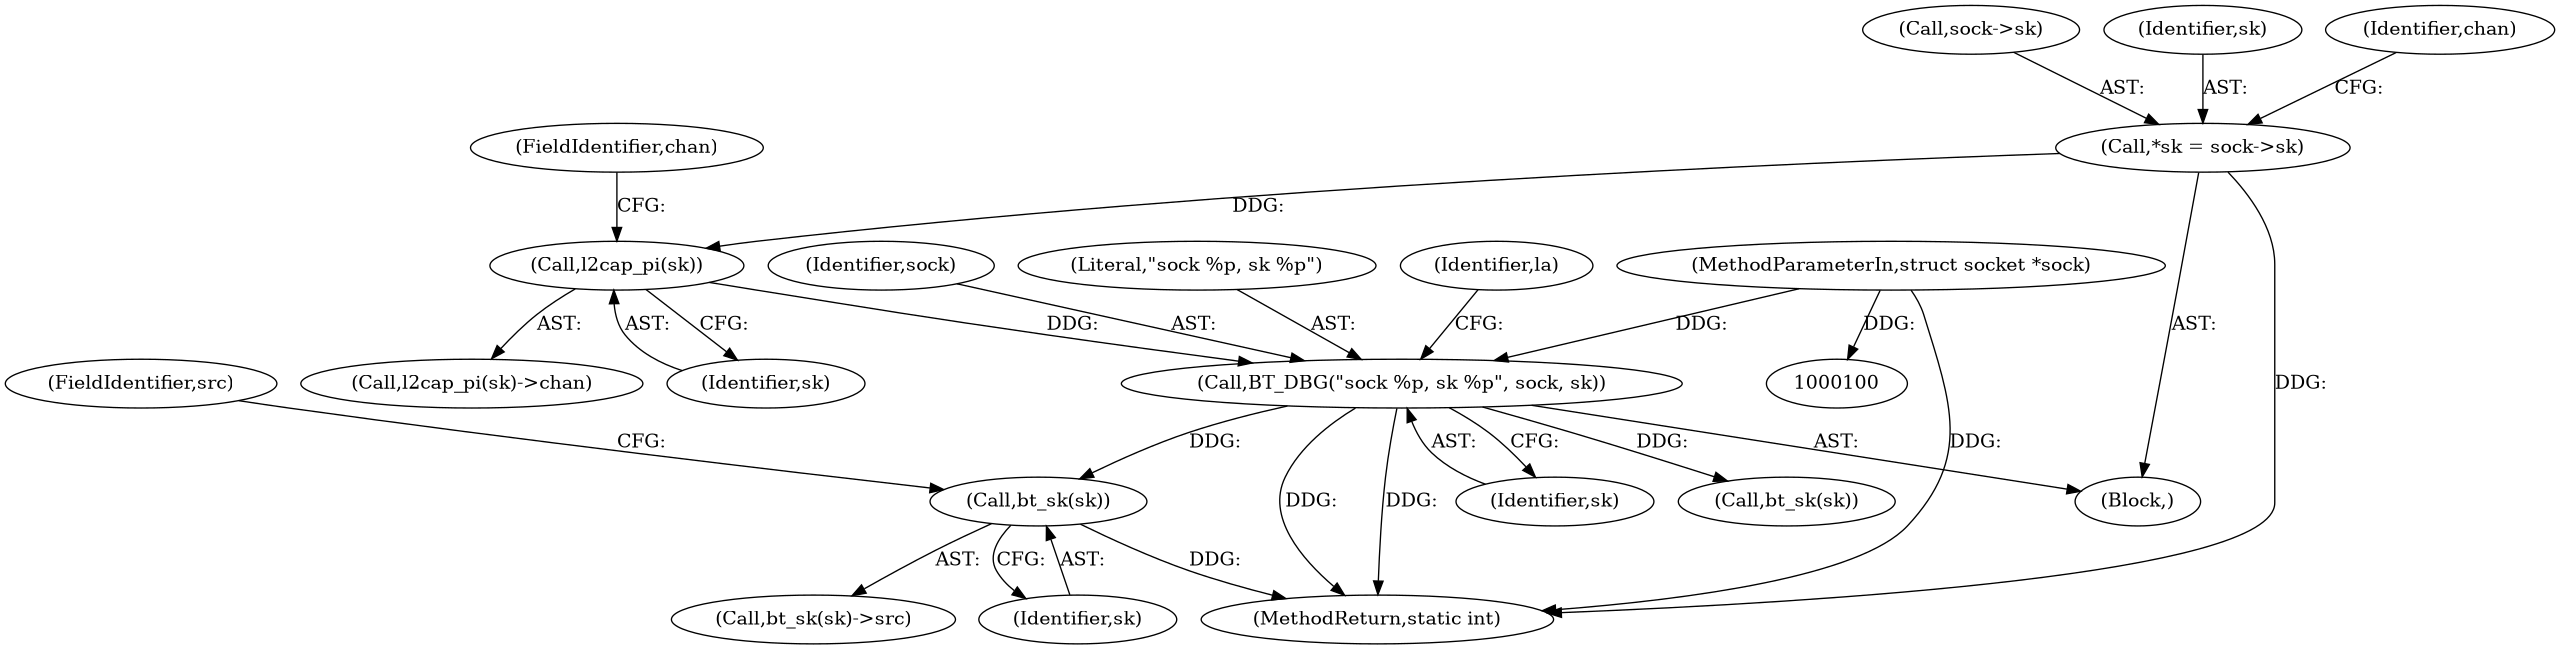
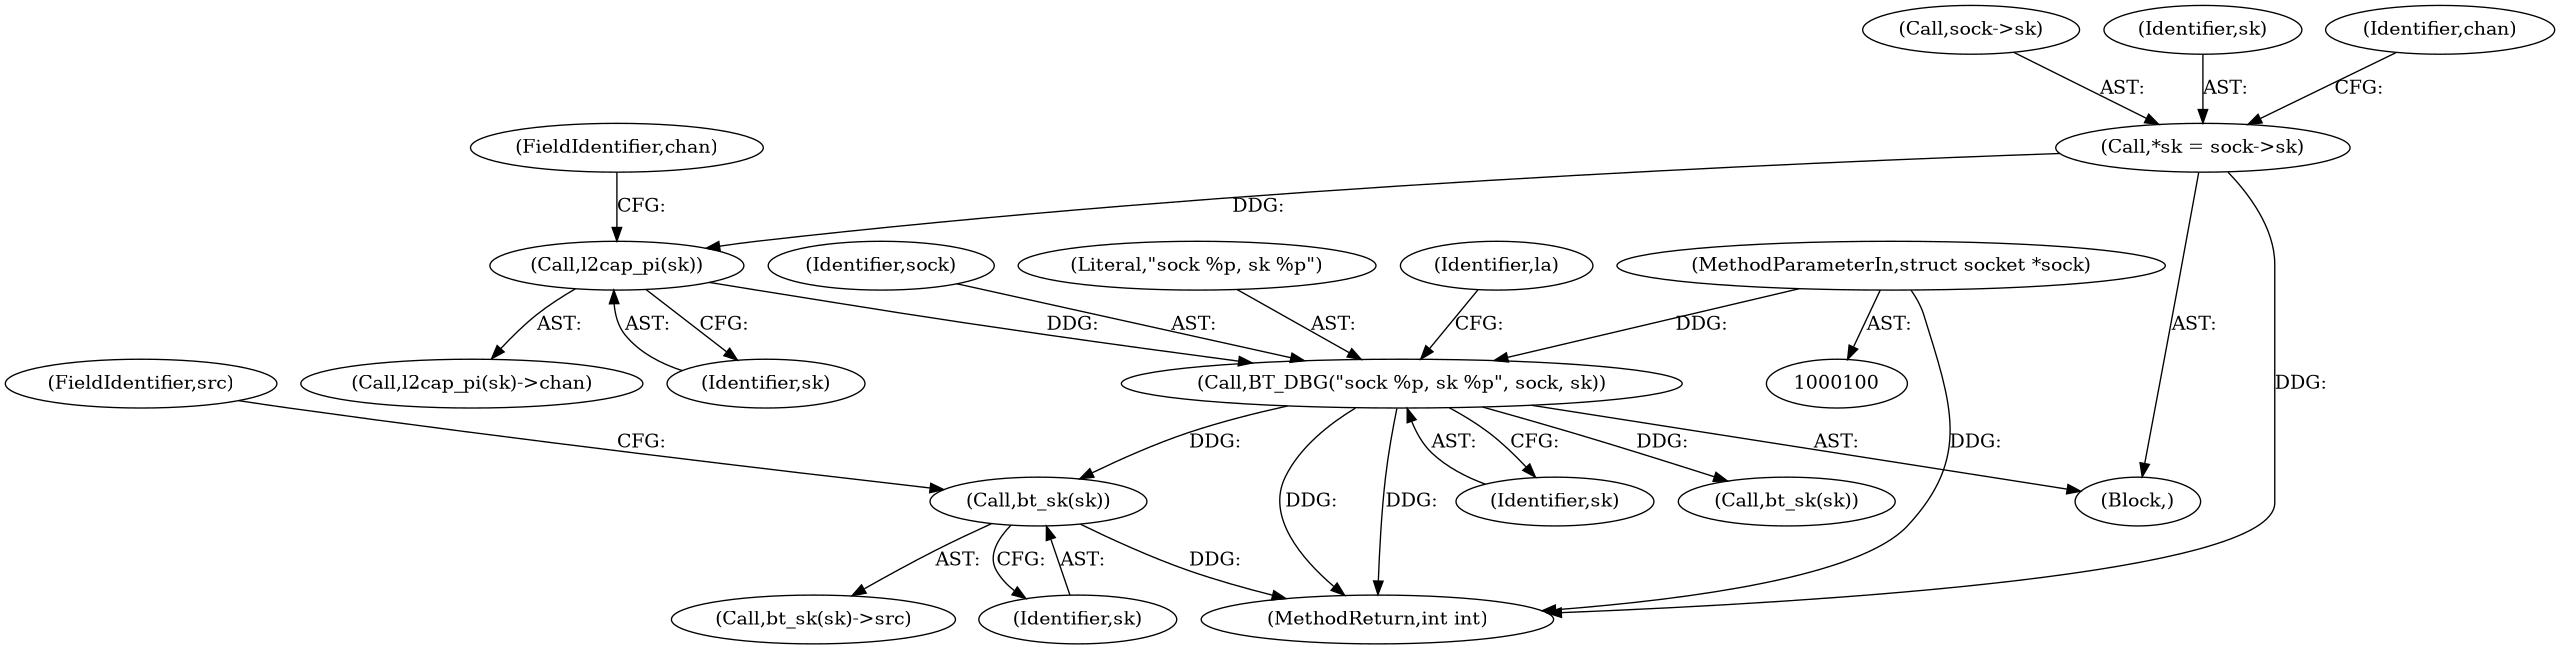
edge "(MethodParameterIn,struct socket *sock)" -> "1000100": label "DDG: " -> "AST: "
node "(MethodReturn,static int)": label "(MethodReturn,static int)" -> "(MethodReturn,int int)"
